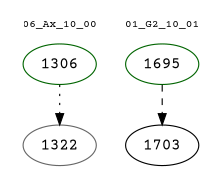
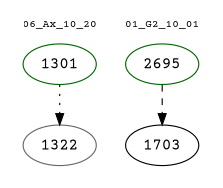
cluster "06_Ax_10_00": label "06_Ax_10_00" -> "06_Ax_10_20"
node "1306": label "1306" -> "1301"
node "1695": label "1695" -> "2695"
